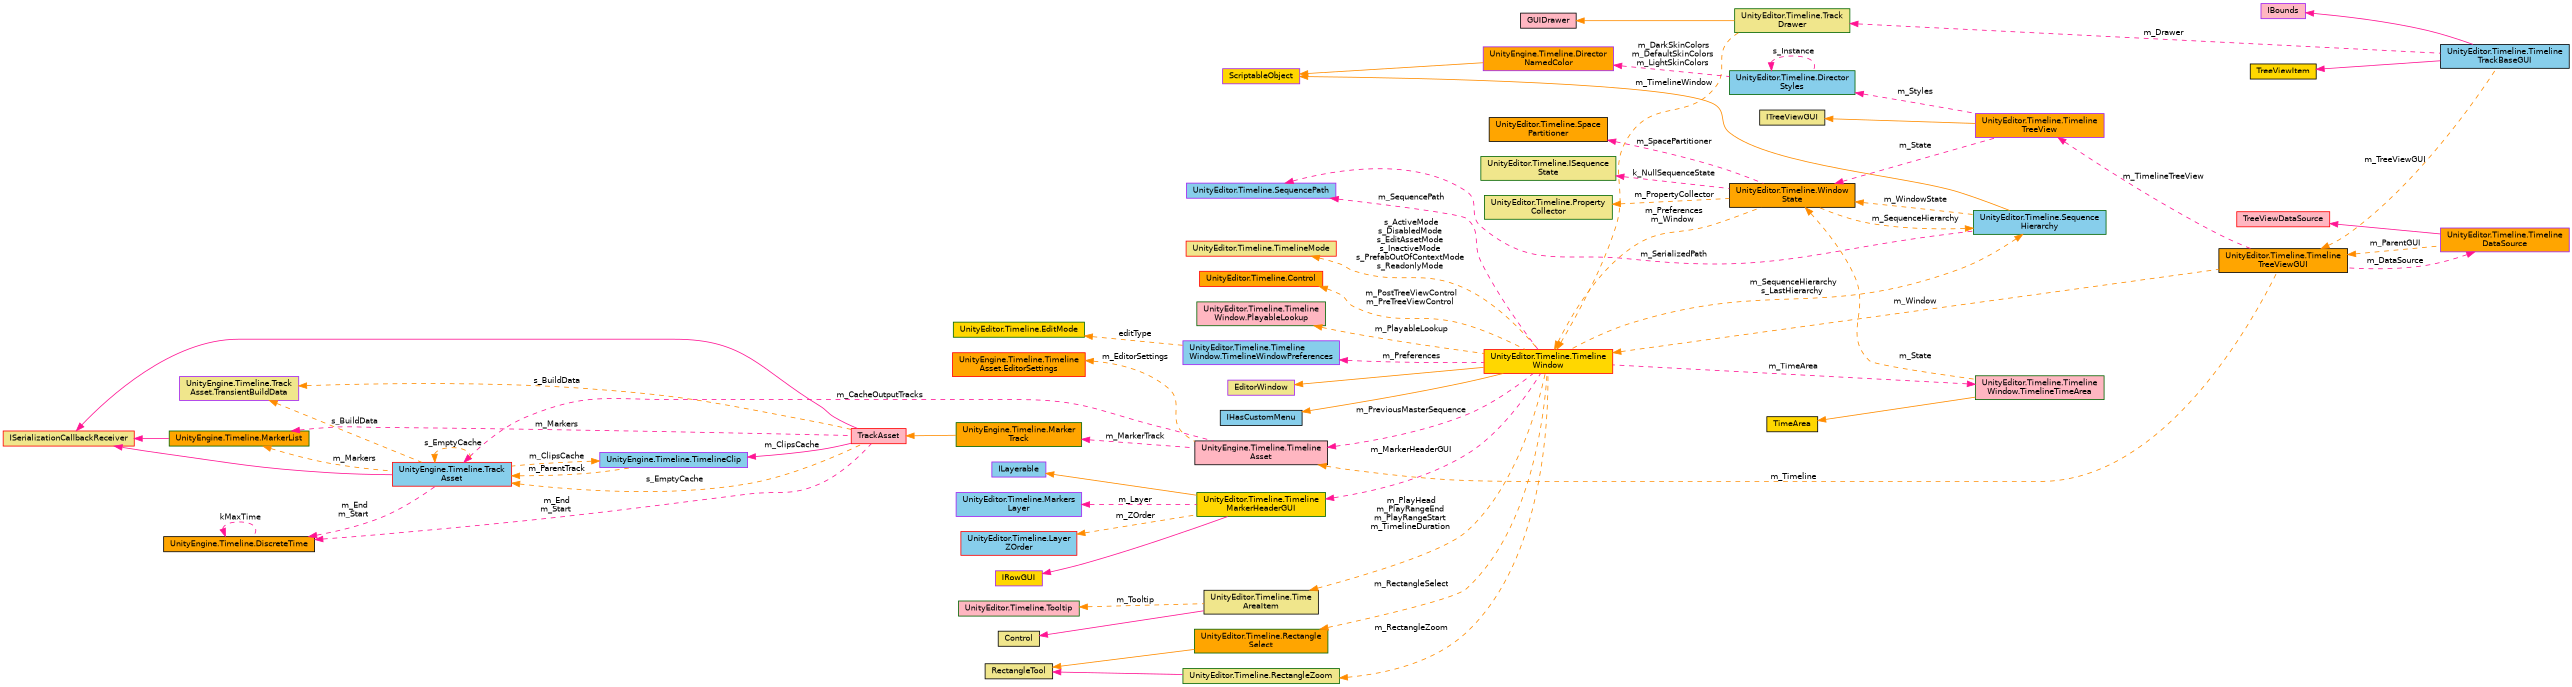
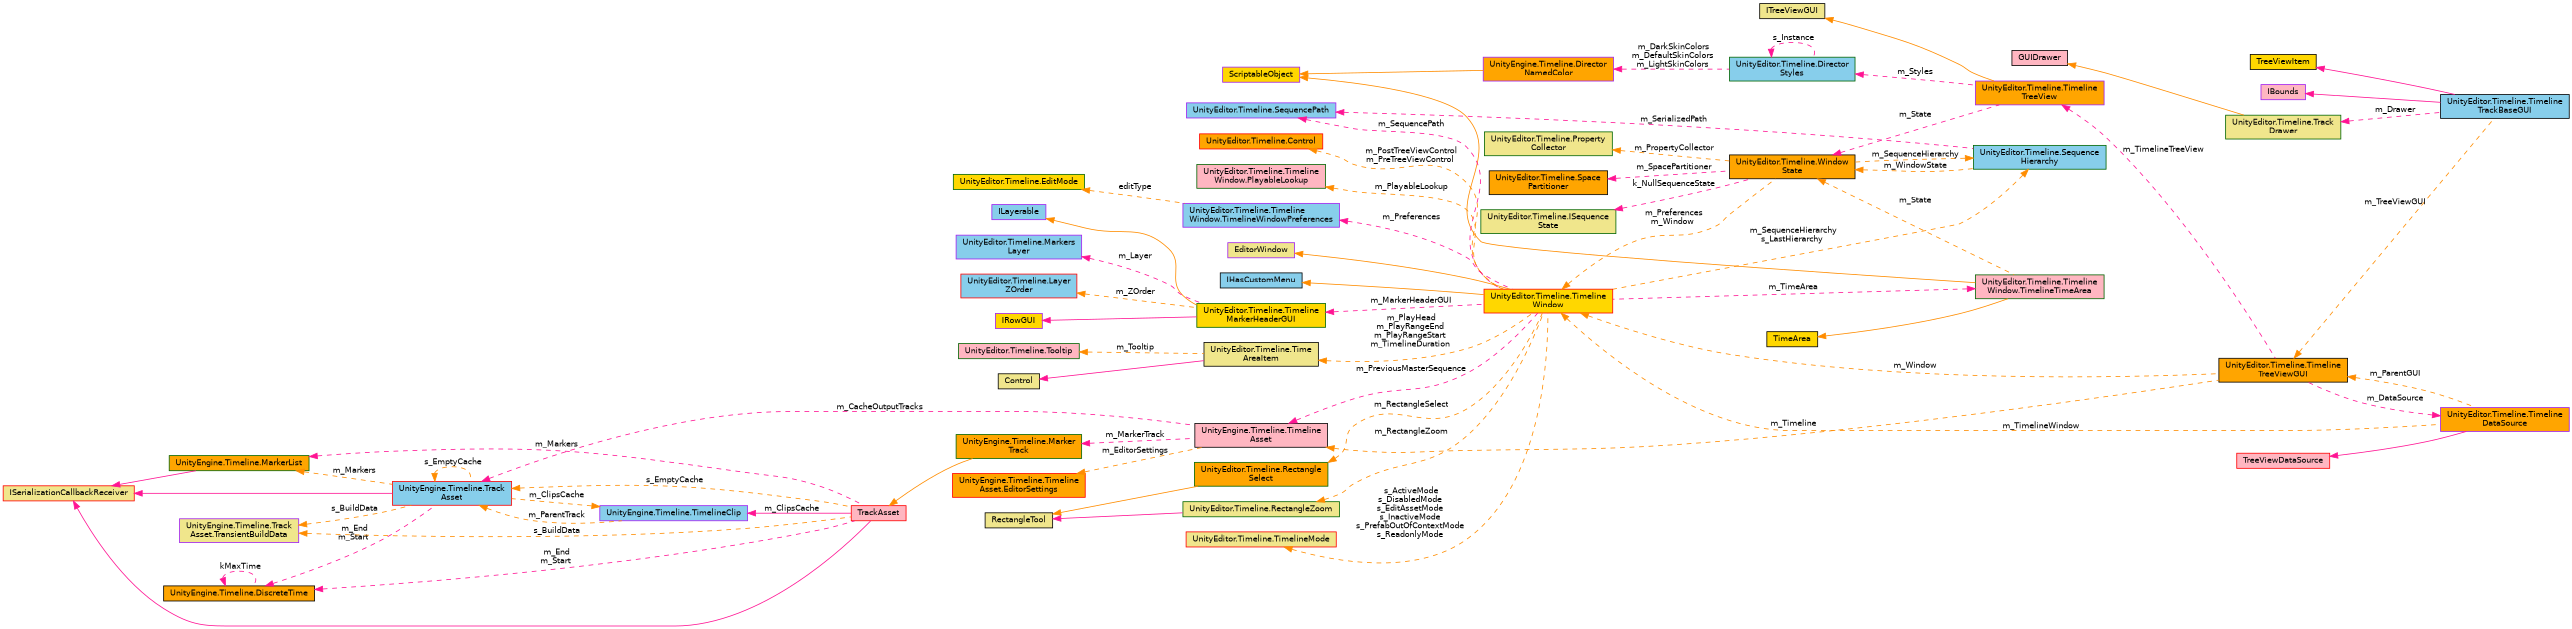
edge "UnityEditor.Timeline.Sequence Hierarchy" -> "ScriptableObject": now "UnityEditor.Timeline.Timeline Window.TimelineTimeArea" -> "ScriptableObject"
edge "UnityEditor.Timeline.Track Drawer" -> "UnityEditor.Timeline.Timeline Window": now "UnityEditor.Timeline.Timeline DataSource" -> "UnityEditor.Timeline.Timeline Window"
